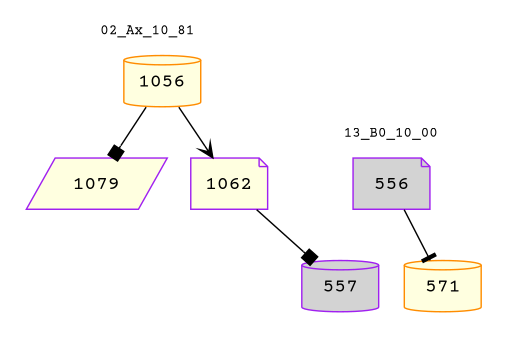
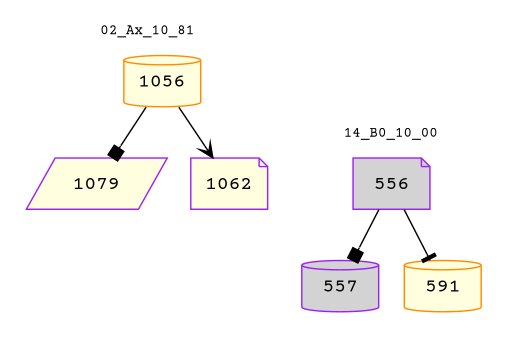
cluster "13_B0_10_00": label "13_B0_10_00" -> "14_B0_10_00"
edge "1062" -> "557": now "556" -> "557"
node "571": label "571" -> "591"
